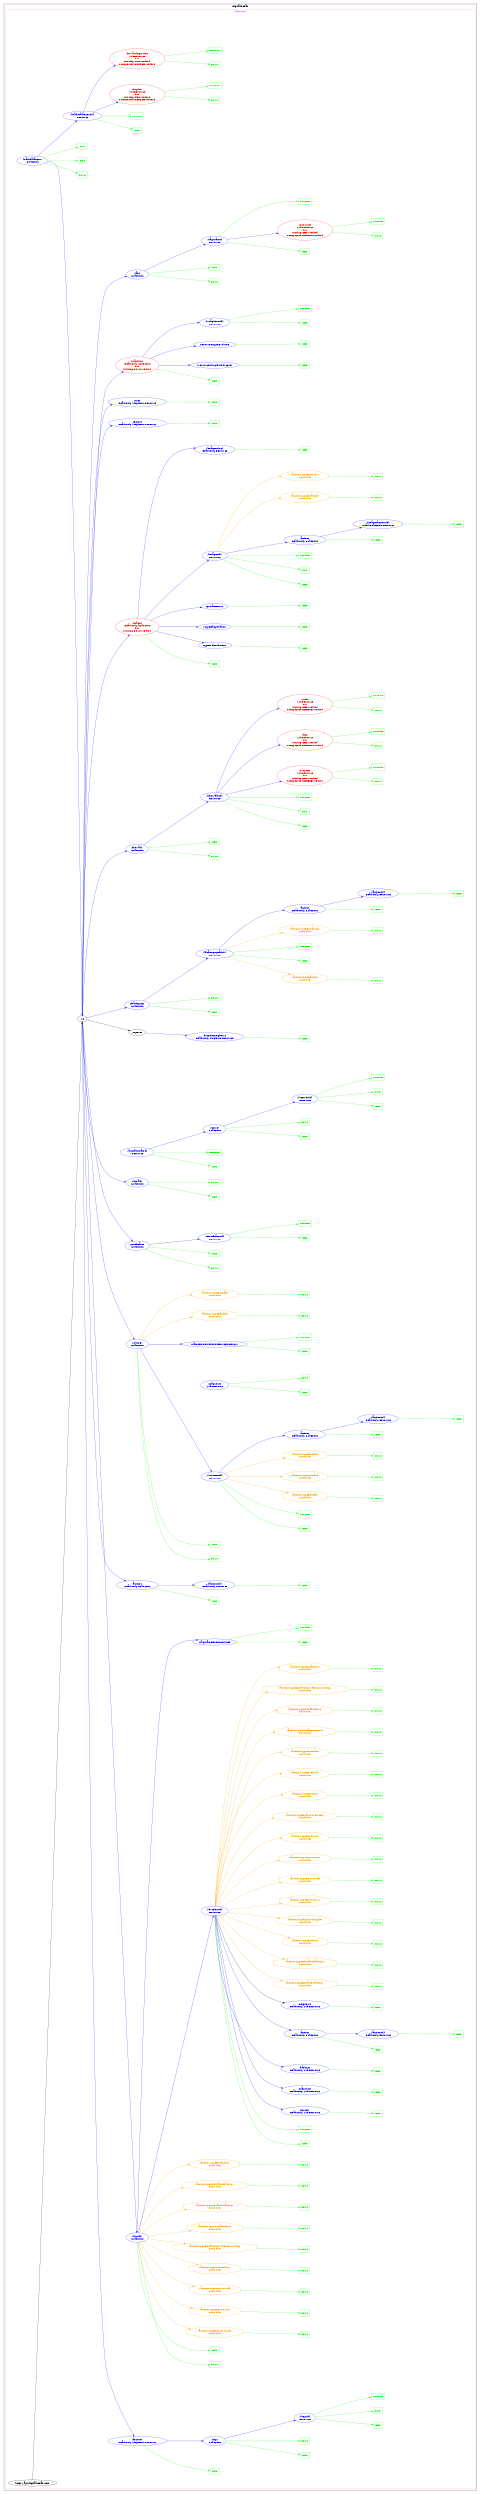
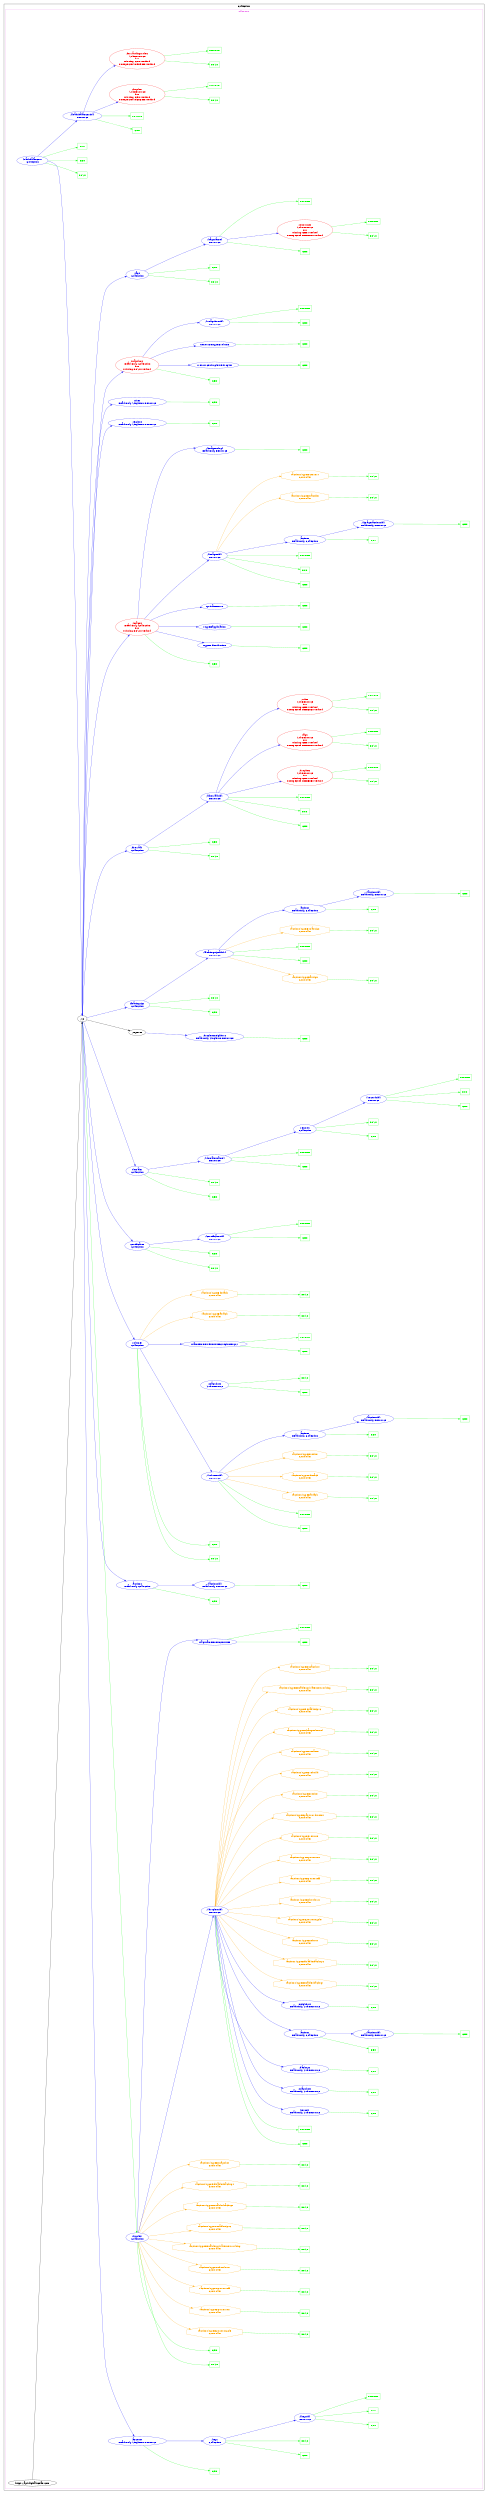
cluster "DigitalOcean": label "DigitalOcean" -> "Collection"
node "/{image_action_id} Read-Collection Resource": label "/{image_action_id} Read-Collection Resource" -> "/{image_action_id} Read-Only Resource"
edge "/domains Collection" -> "/{domain_name} Resource": added
edge "/v2" -> "/droplets Collection": color blue -> green
edge "/{droplet_id} Resource" -> "/neighbors Read-Only SubResource": color black -> blue
